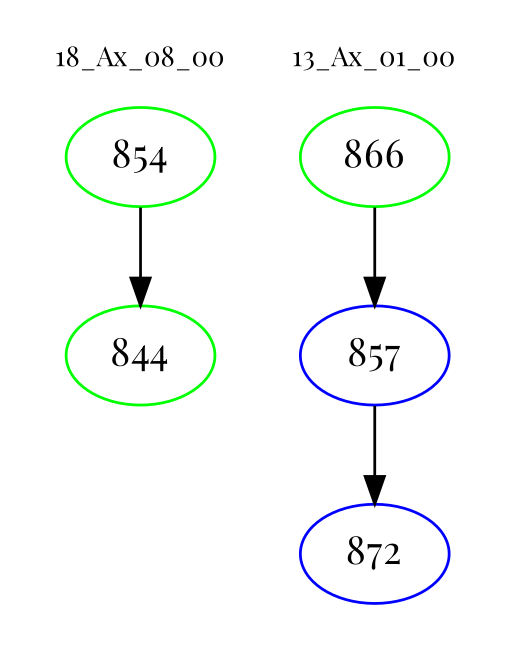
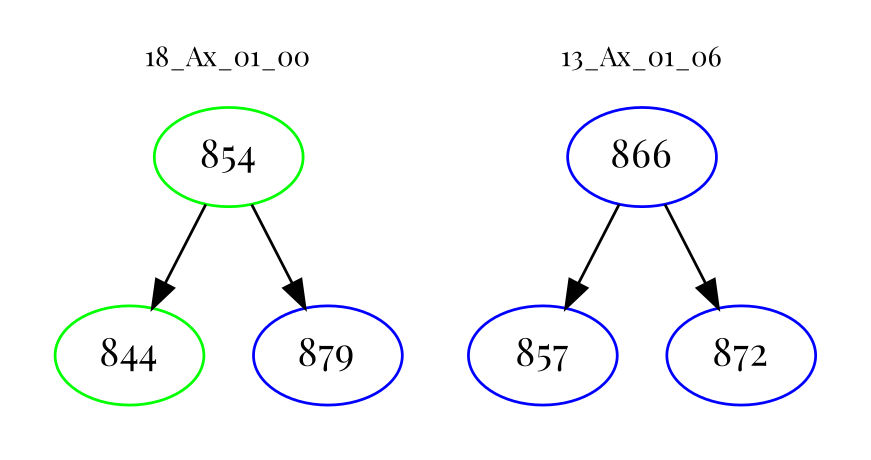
cluster "18_Ax_08_00": label "18_Ax_08_00" -> "18_Ax_01_00"
cluster "13_Ax_01_00": label "13_Ax_01_00" -> "13_Ax_01_06"
node "866": color green -> blue
node "879": added
edge "857" -> "872": now "866" -> "872"
